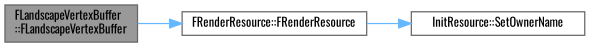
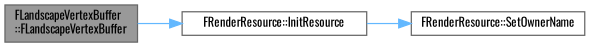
node "FRenderResource::FRenderResource": label "FRenderResource::FRenderResource" -> "FRenderResource::InitResource"
node "InitResource::SetOwnerName": label "InitResource::SetOwnerName" -> "FRenderResource::SetOwnerName"
